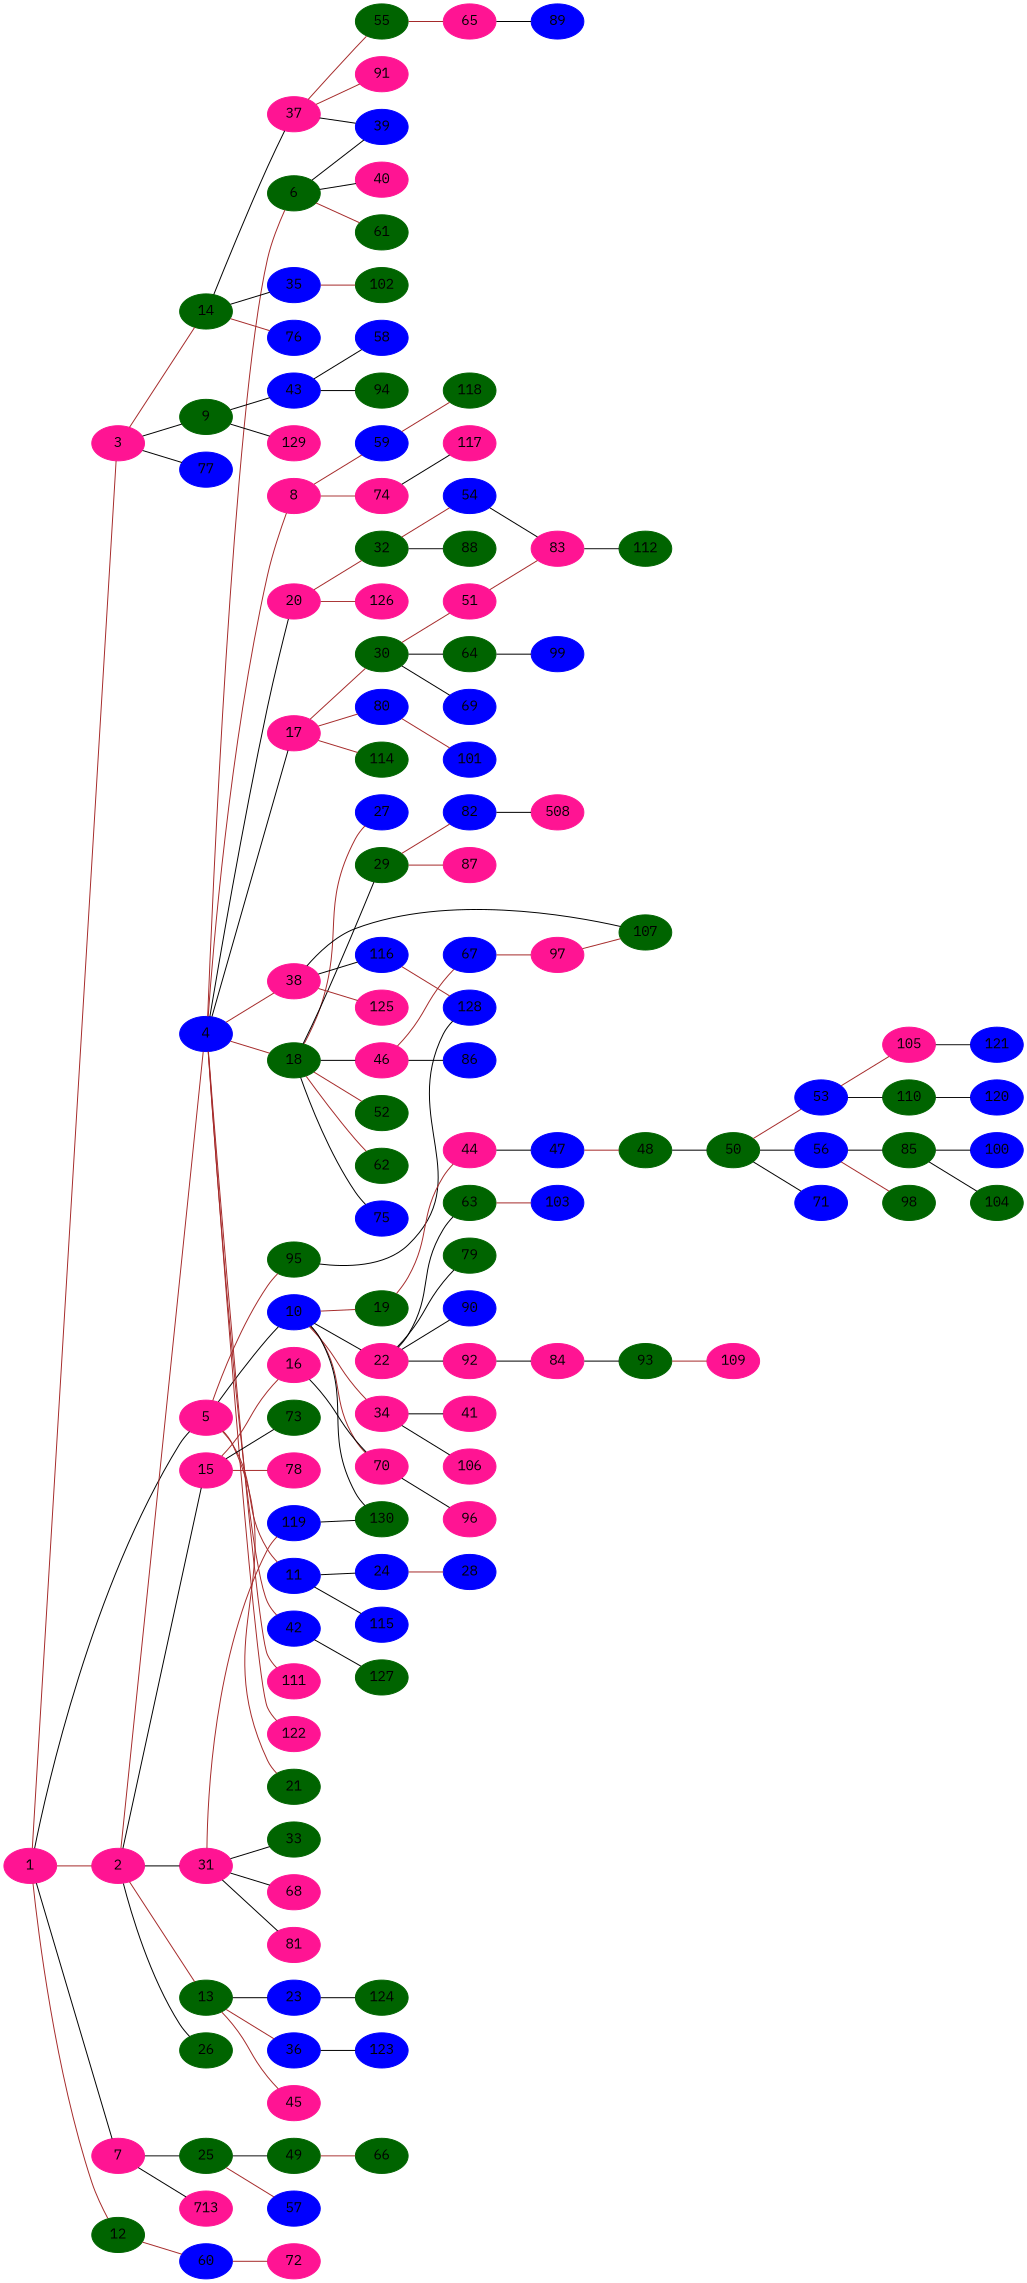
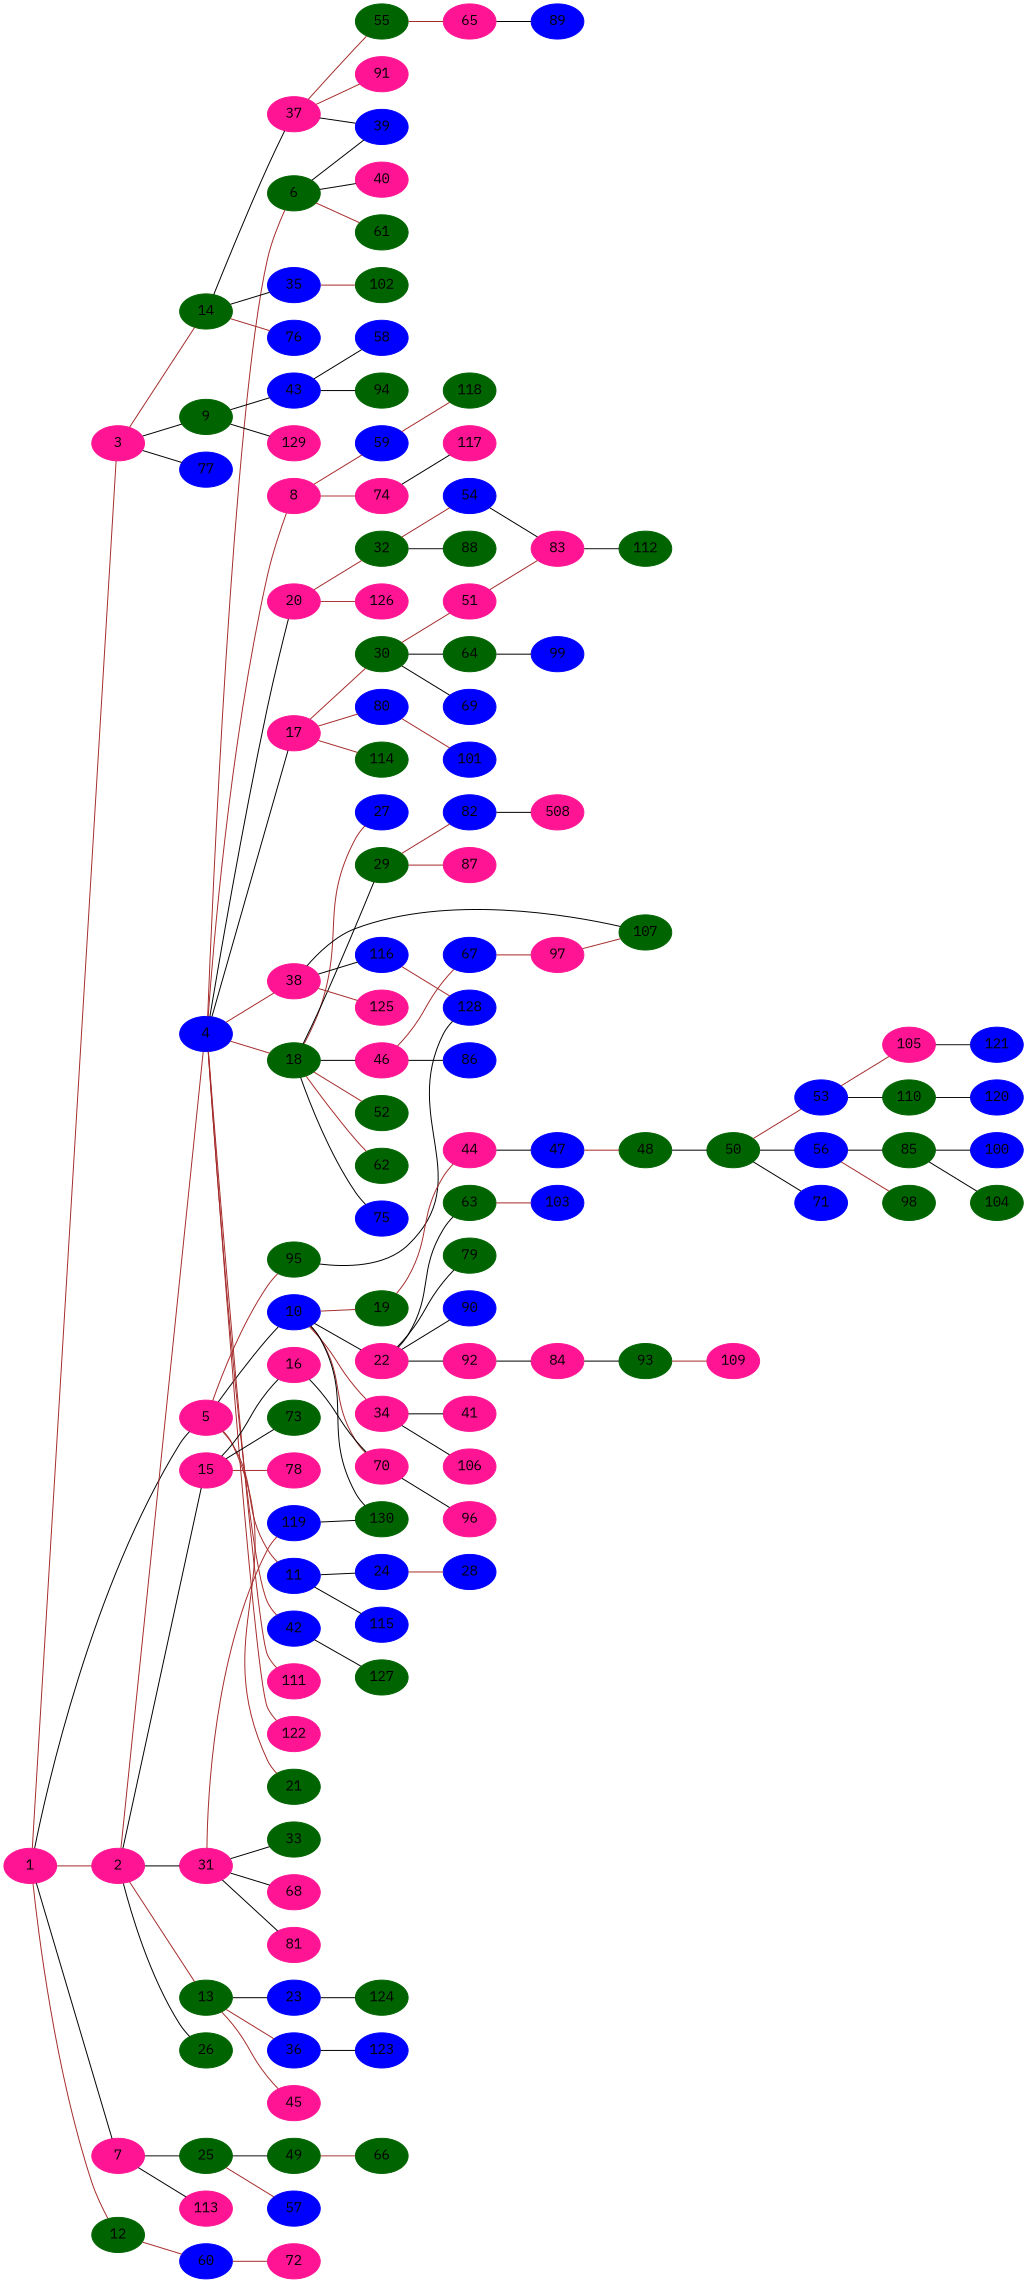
edge "16" -- "15": color brown -> black
node "713": label "713" -> "113"
